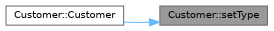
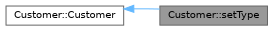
edge "Customer::Customer" -> "Customer::setType": reversed
